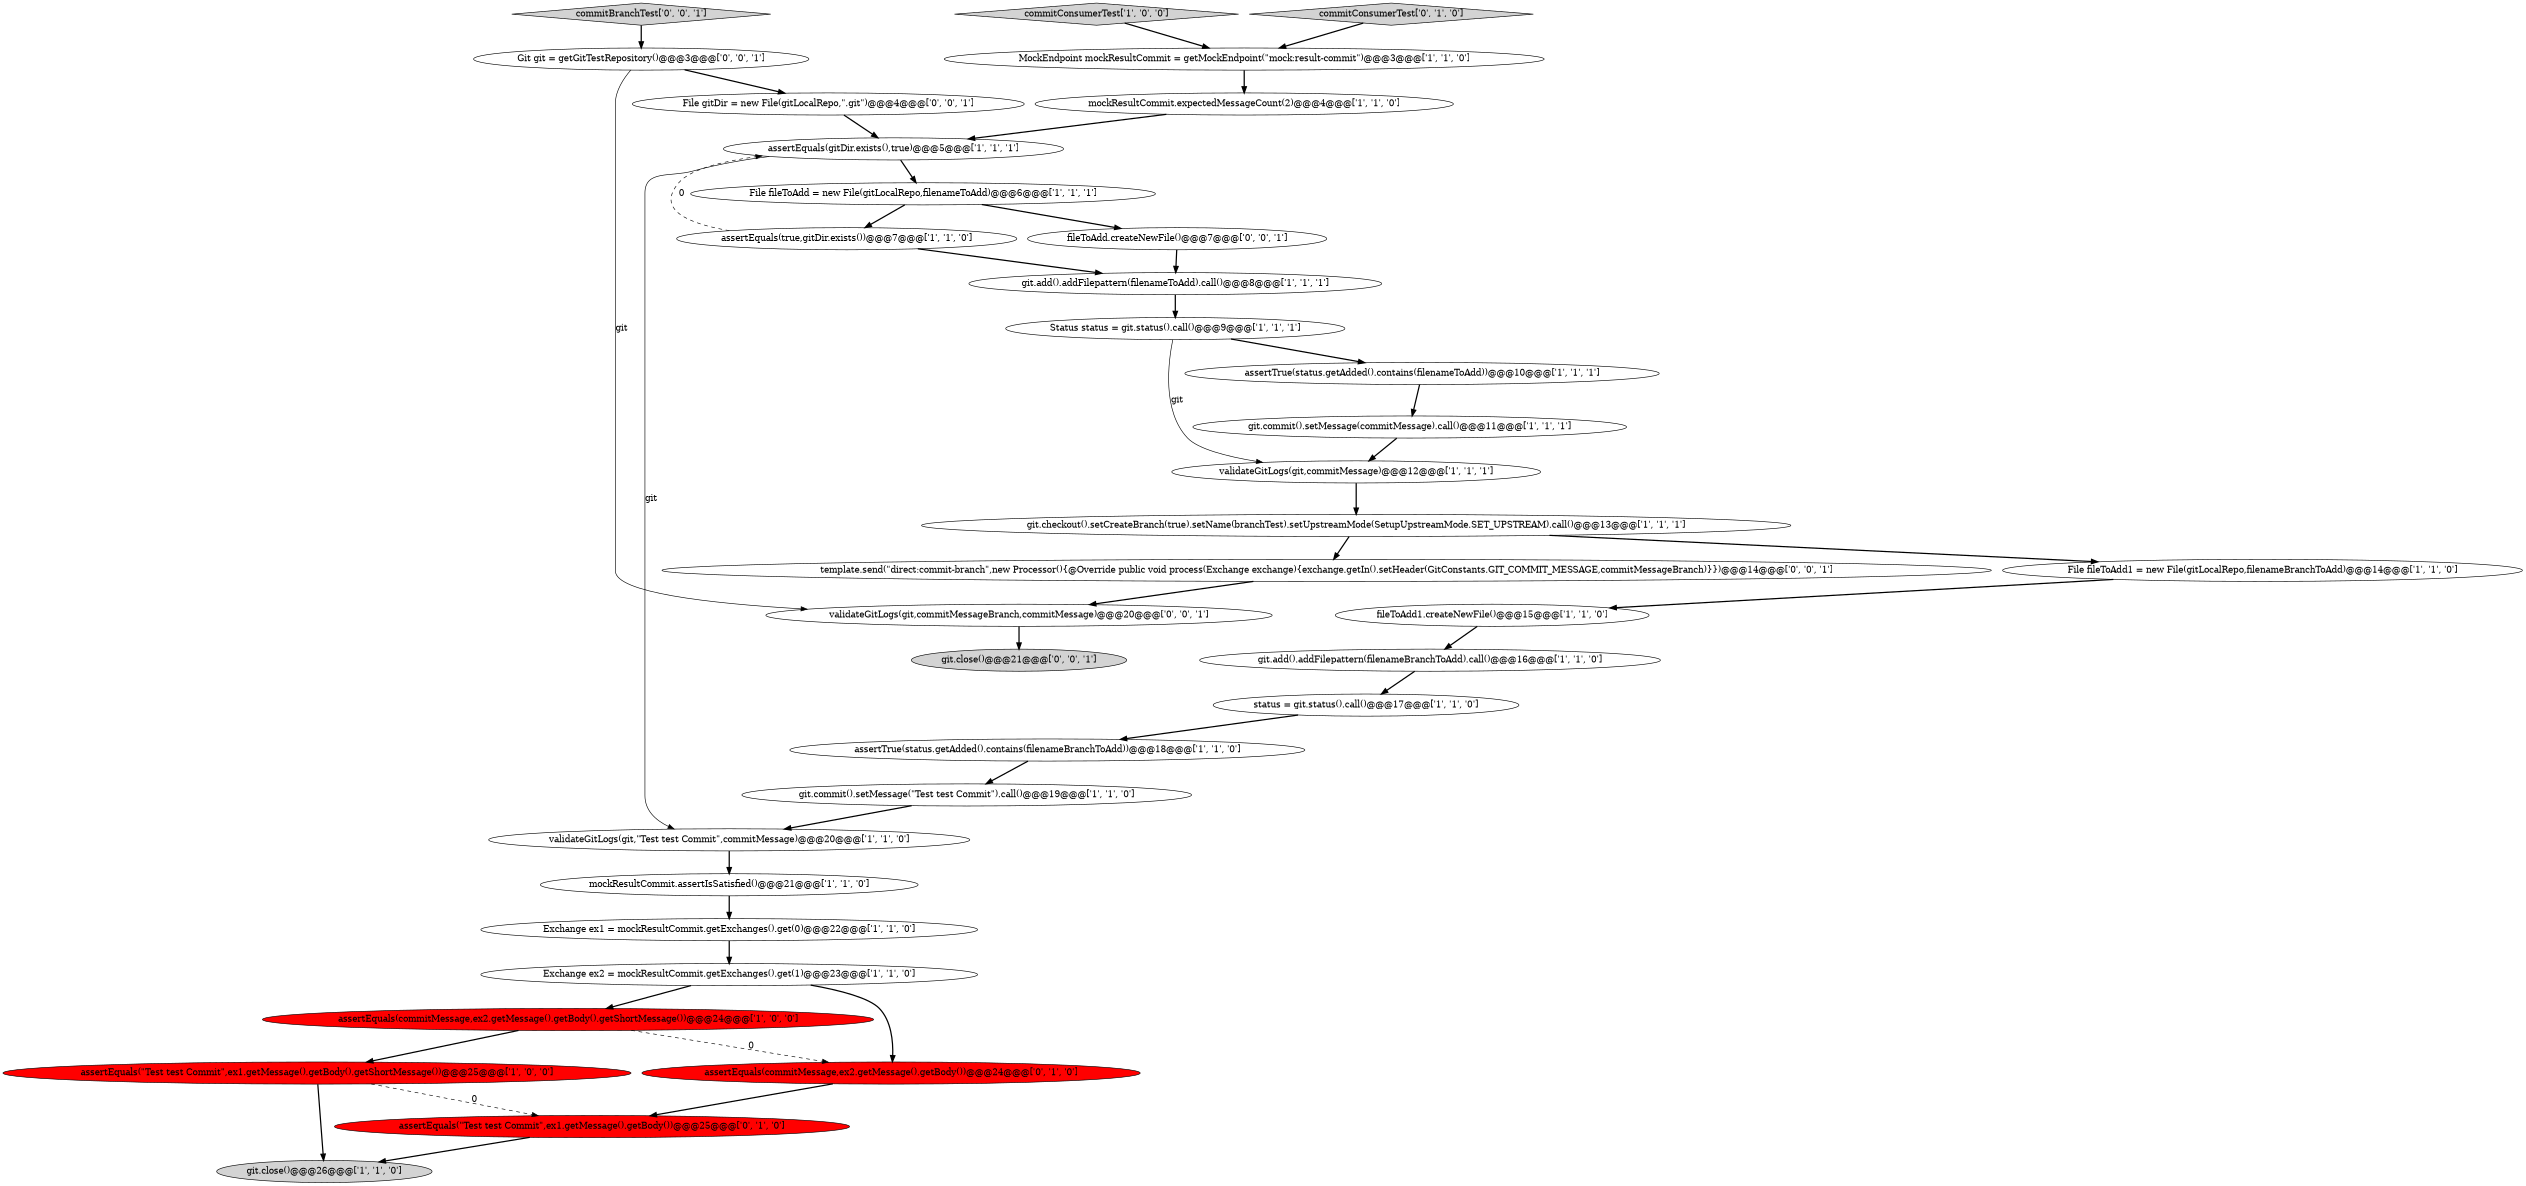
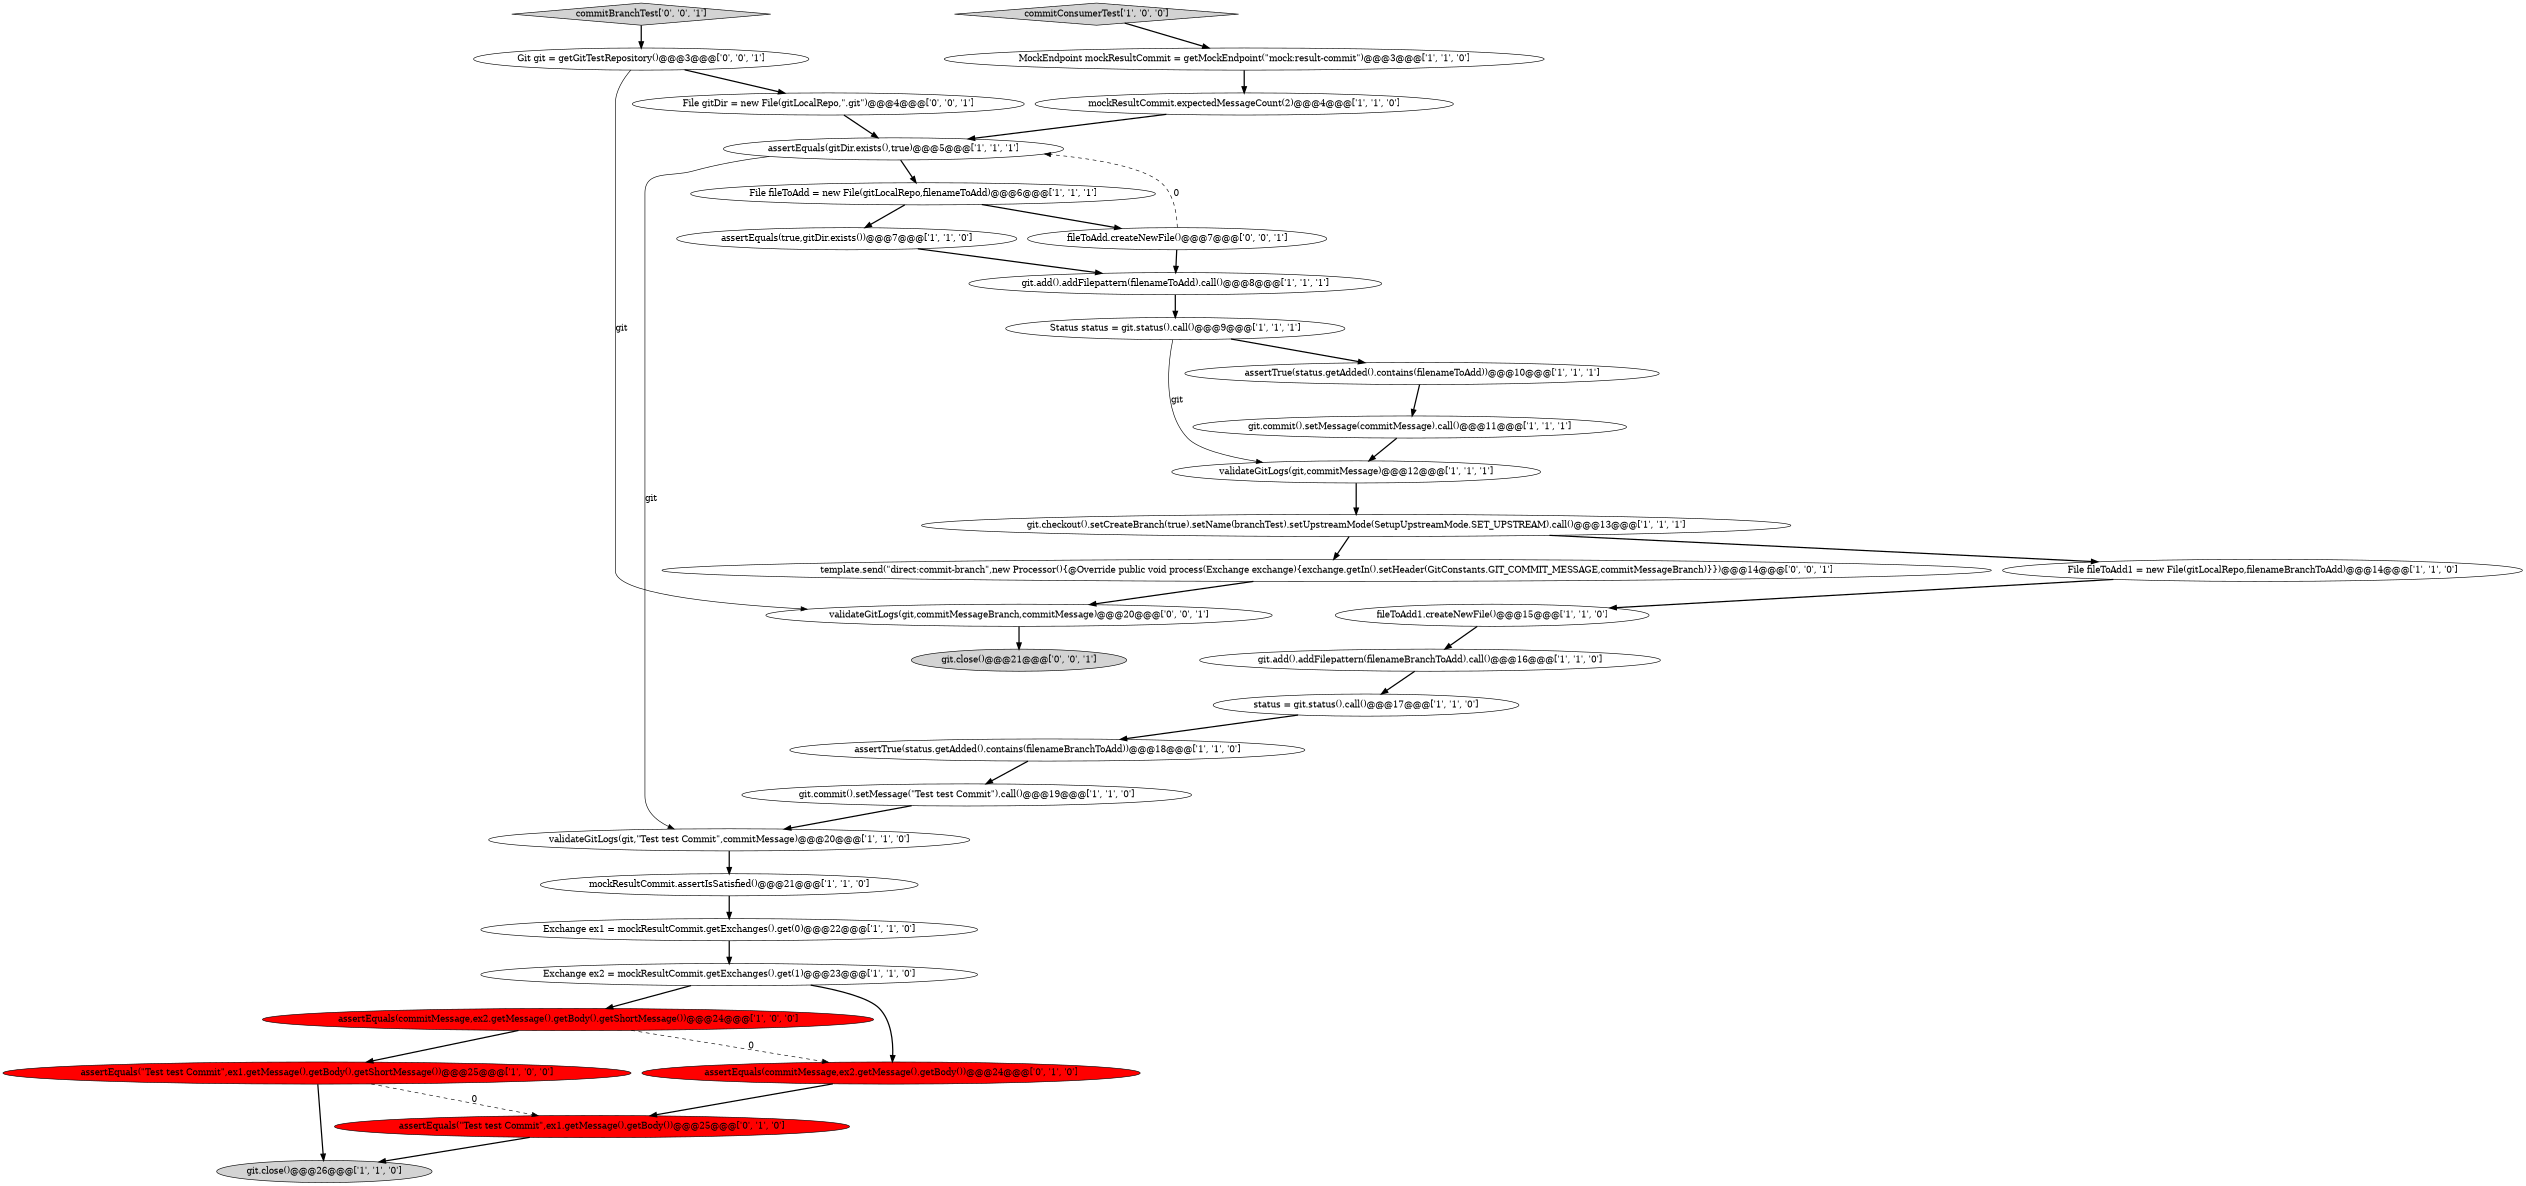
node "commitConsumerTest['0', '1', '0']": removed
edge "assertEquals(true,gitDir.exists())@@@7@@@['1', '1', '0']" -> "assertEquals(gitDir.exists(),true)@@@5@@@['1', '1', '1']": now "fileToAdd.createNewFile()@@@7@@@['0', '0', '1']" -> "assertEquals(gitDir.exists(),true)@@@5@@@['1', '1', '1']"
